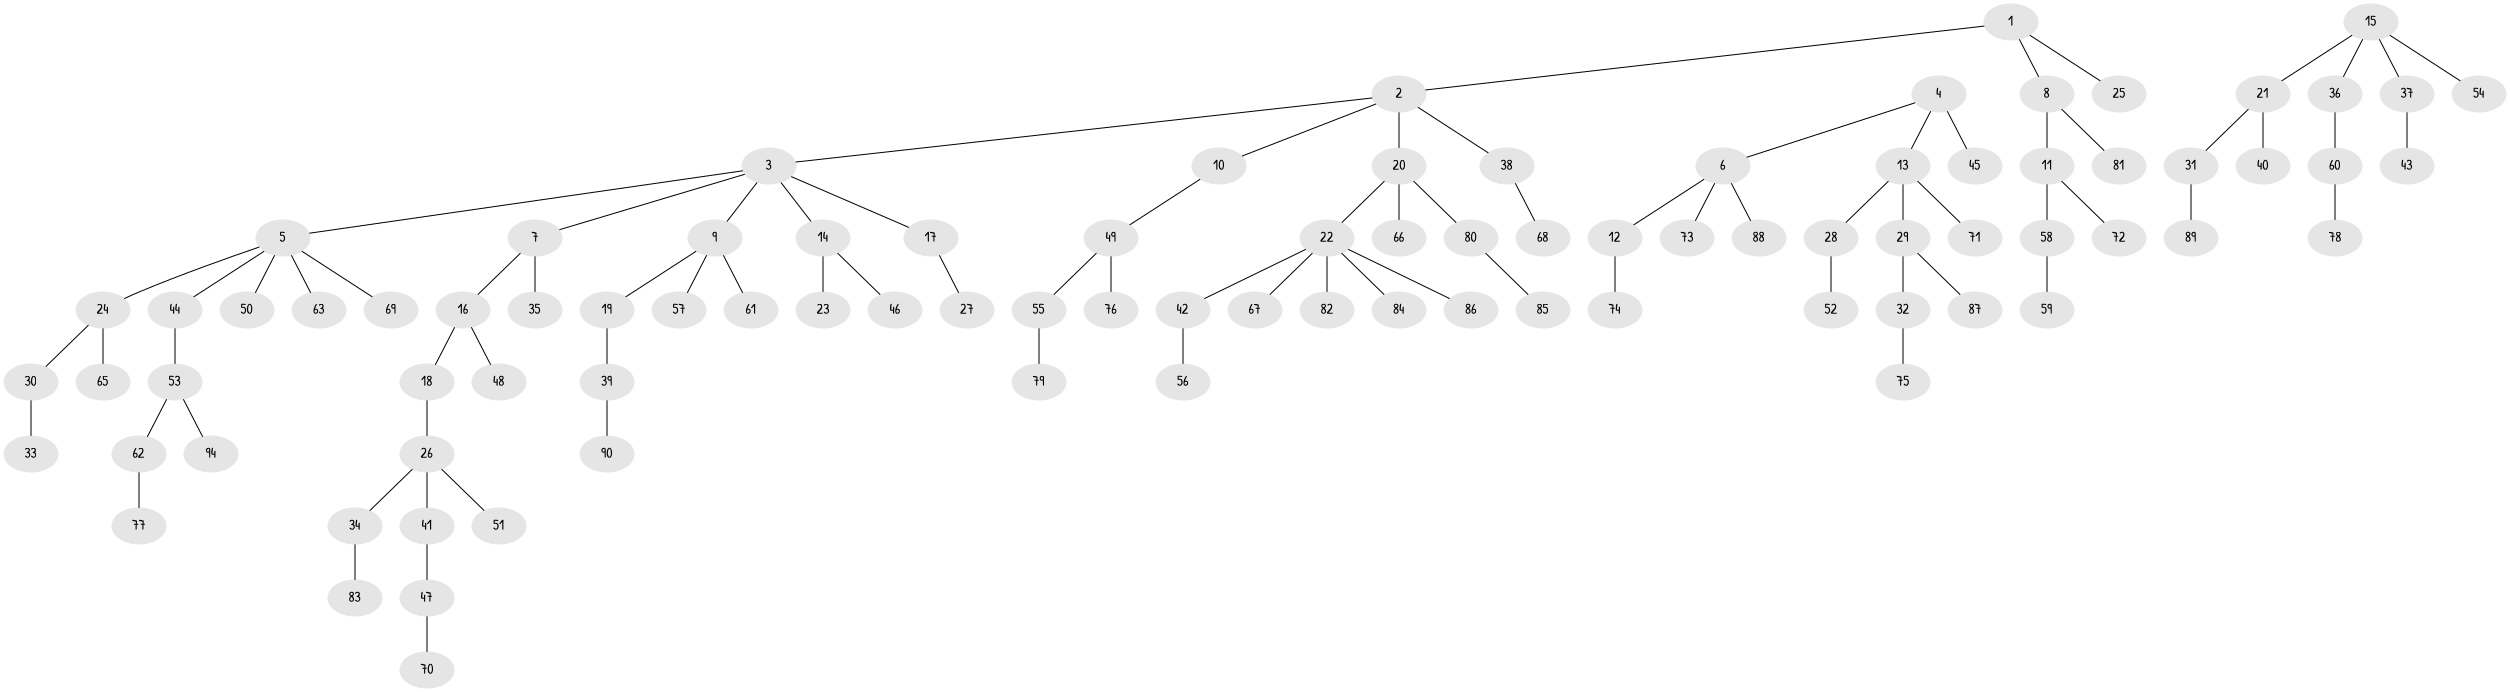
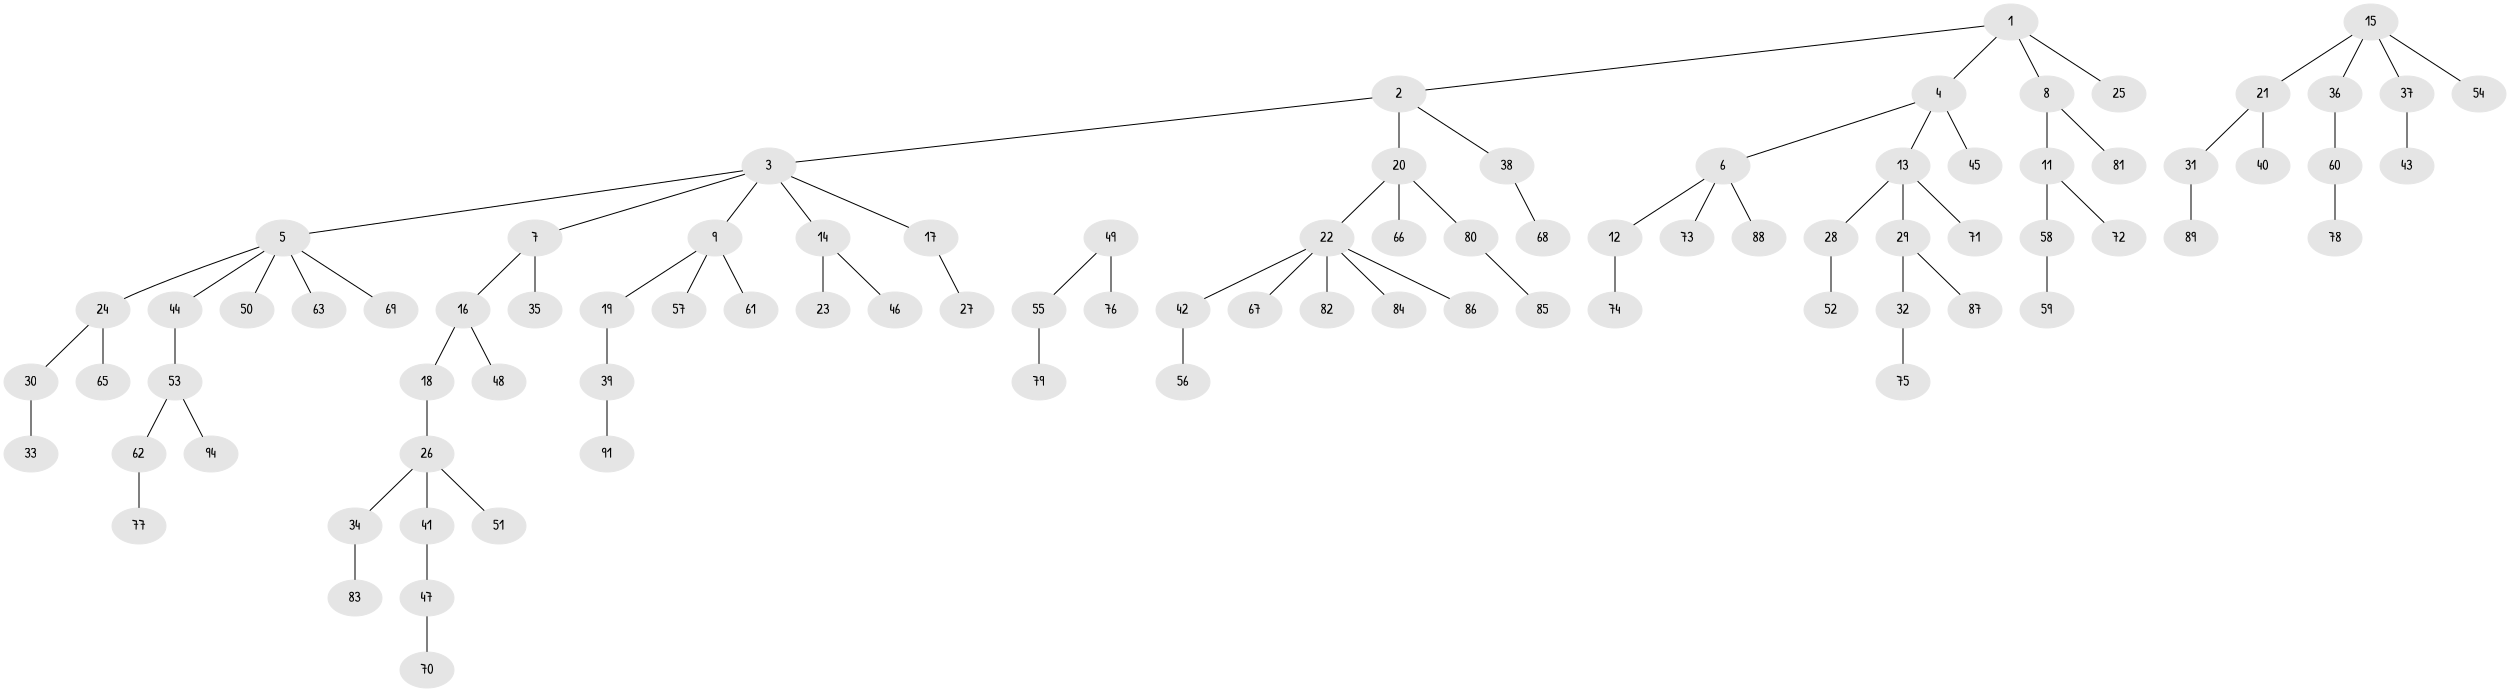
edge "1" -- "4": added
node "10": removed
node "90": label "90" -> "91"
